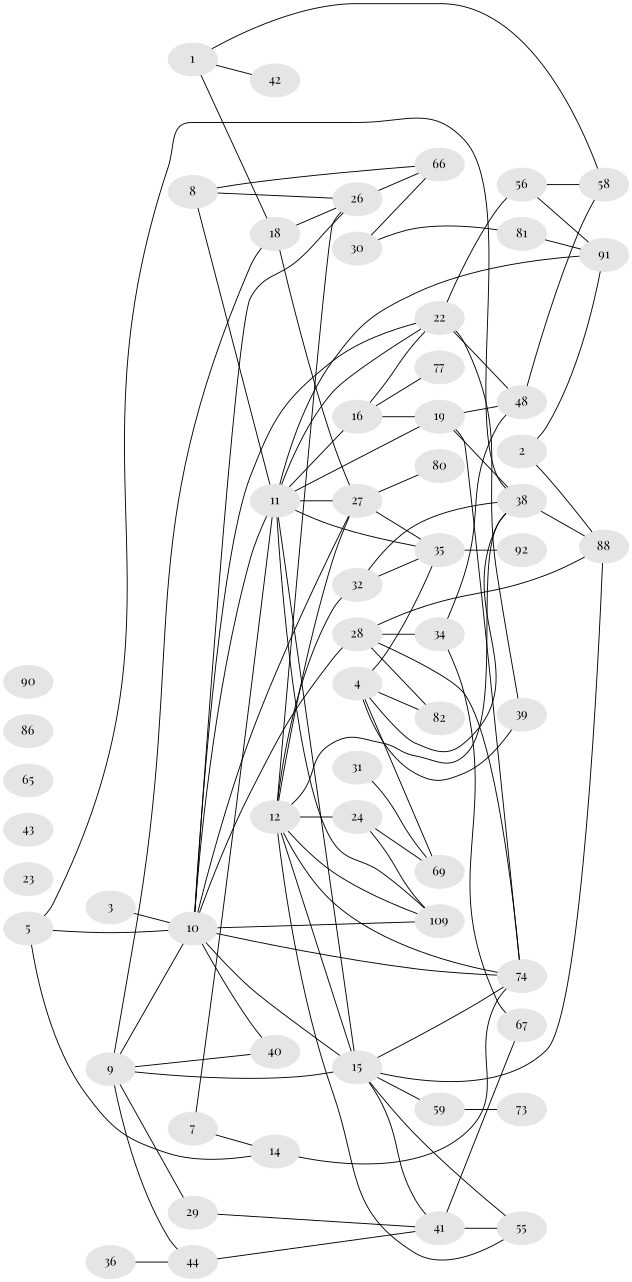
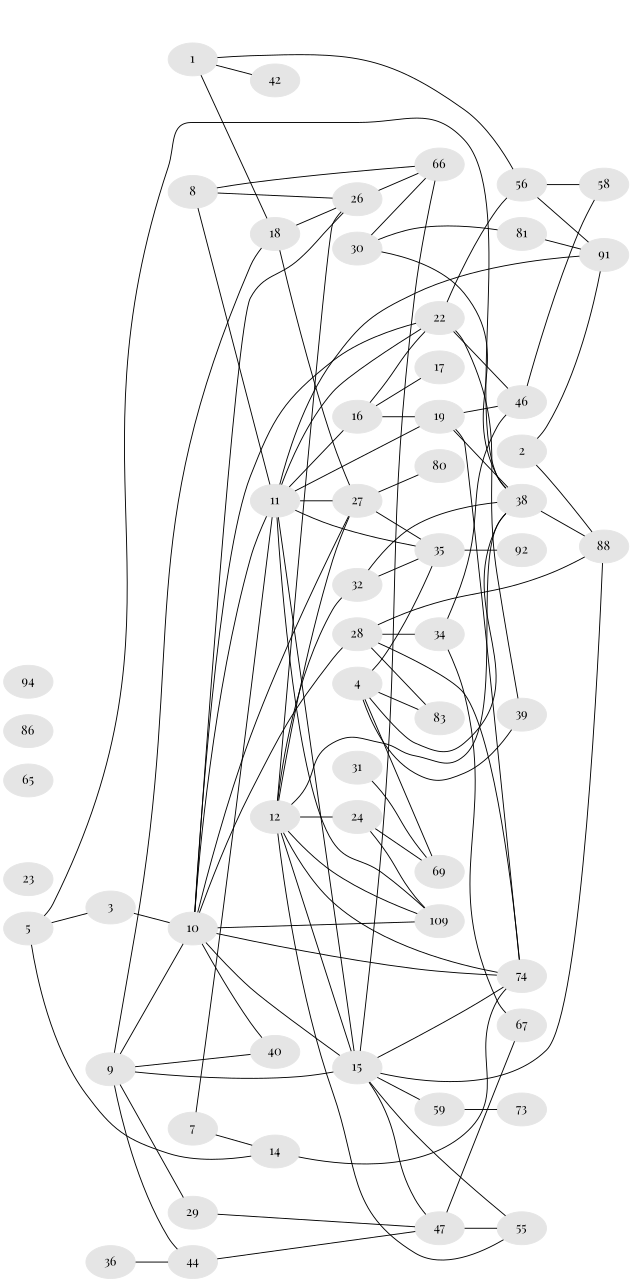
edge "1" -- "58": now "1" -- "56"
edge "30" -- "38": added
node "77": label "77" -> "17"
node "48": label "48" -> "46"
edge "66" -- "15": added
node "90": label "90" -> "94"
node "82": label "82" -> "83"
node "43": removed
edge "5" -- "10": now "5" -- "3"
node "41": label "41" -> "47"
